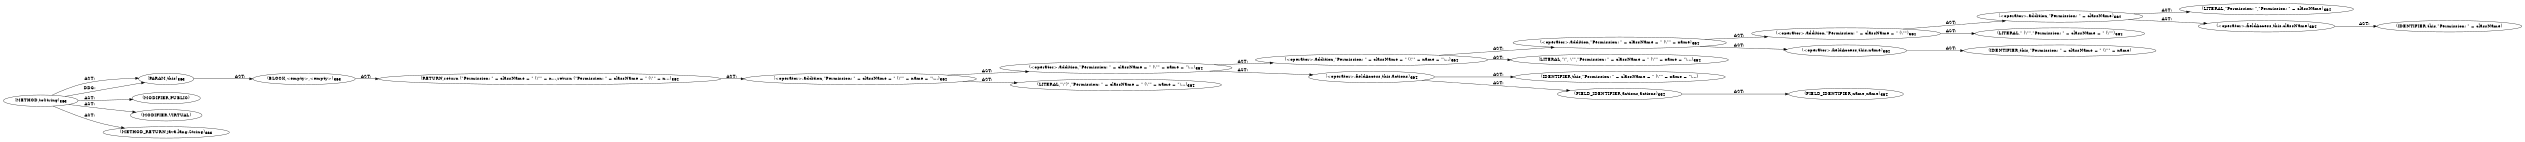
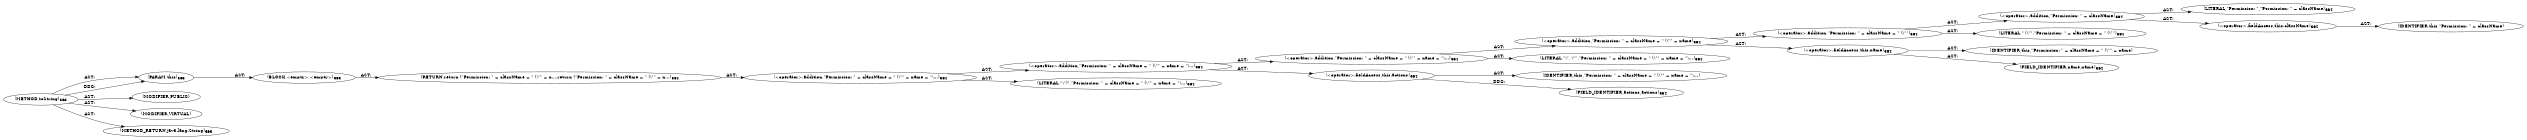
edge "(<operator>.fieldAccess,this.actions)" -> "(FIELD_IDENTIFIER,actions,actions)": label "AST: " -> "DDG: "
edge "(FIELD_IDENTIFIER,actions,actions)" -> "(FIELD_IDENTIFIER,name,name)": now "(<operator>.fieldAccess,this.name)" -> "(FIELD_IDENTIFIER,name,name)"
